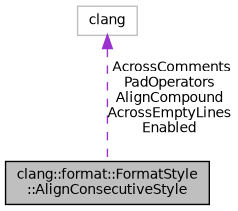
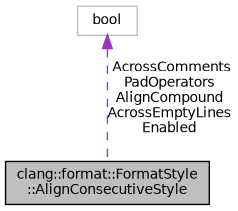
node "clang": label "clang" -> "bool"
